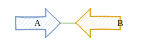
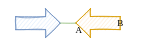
node "A": moved (38, 23) -> (79, 30)
